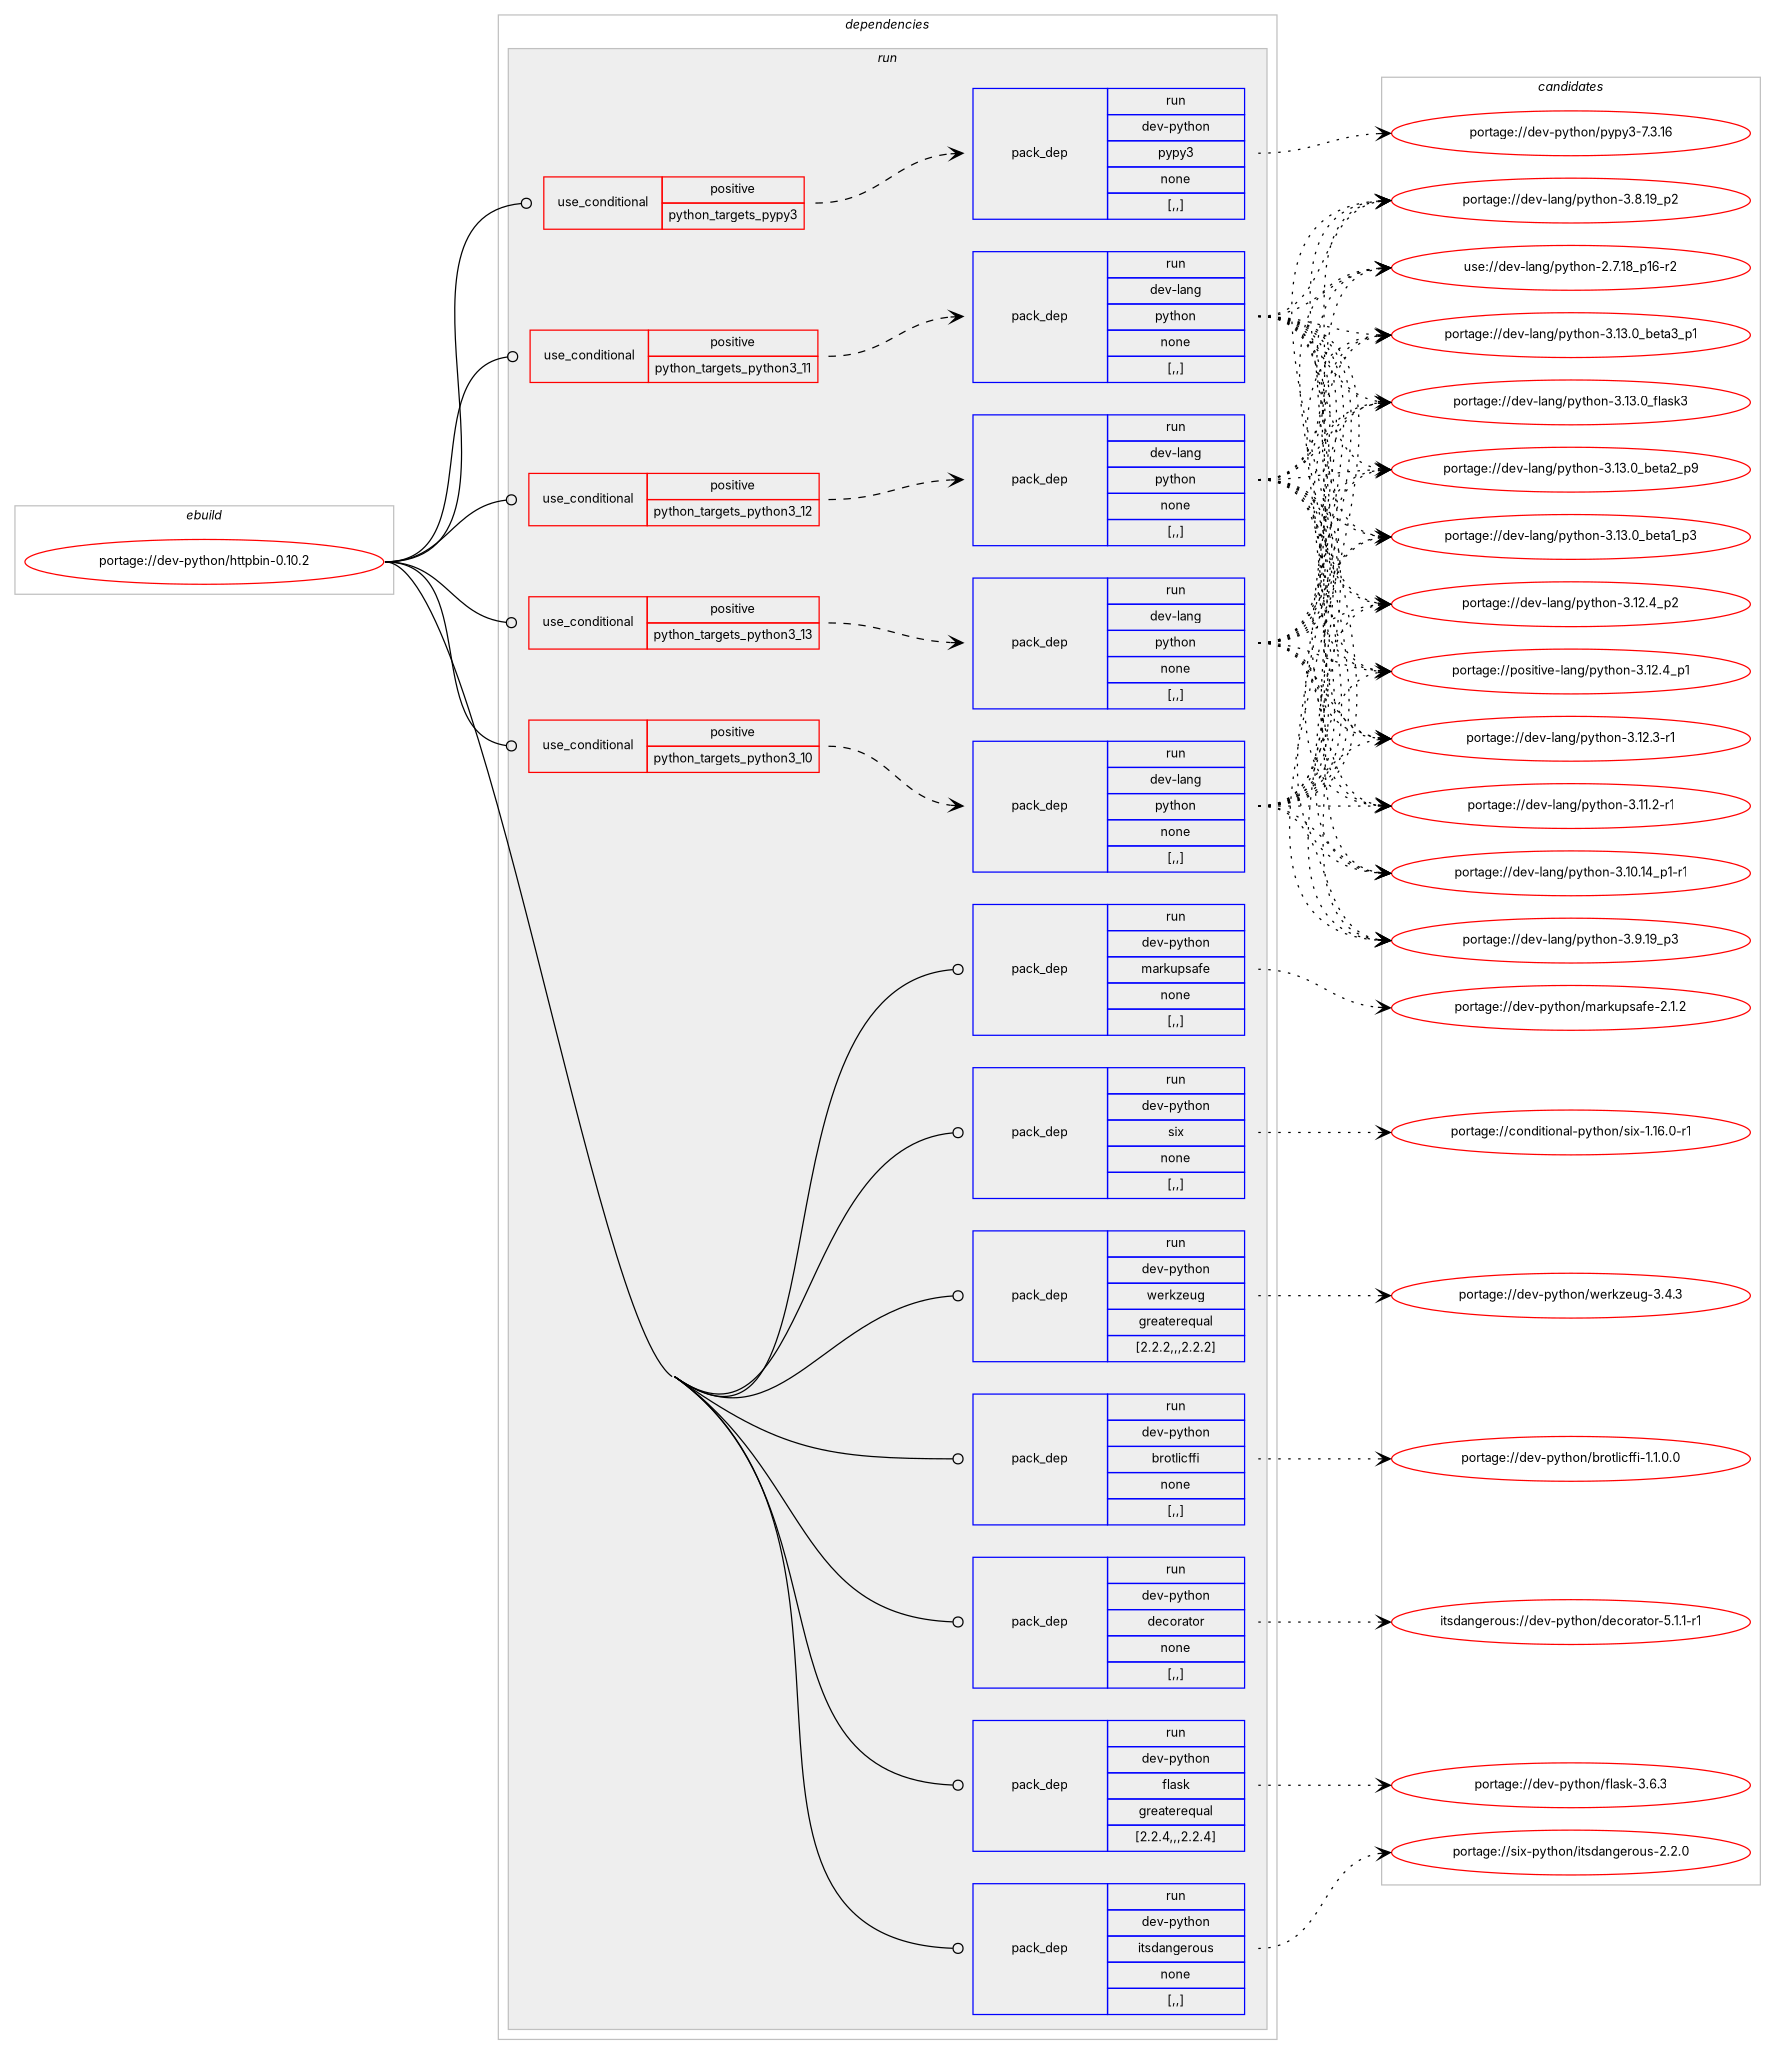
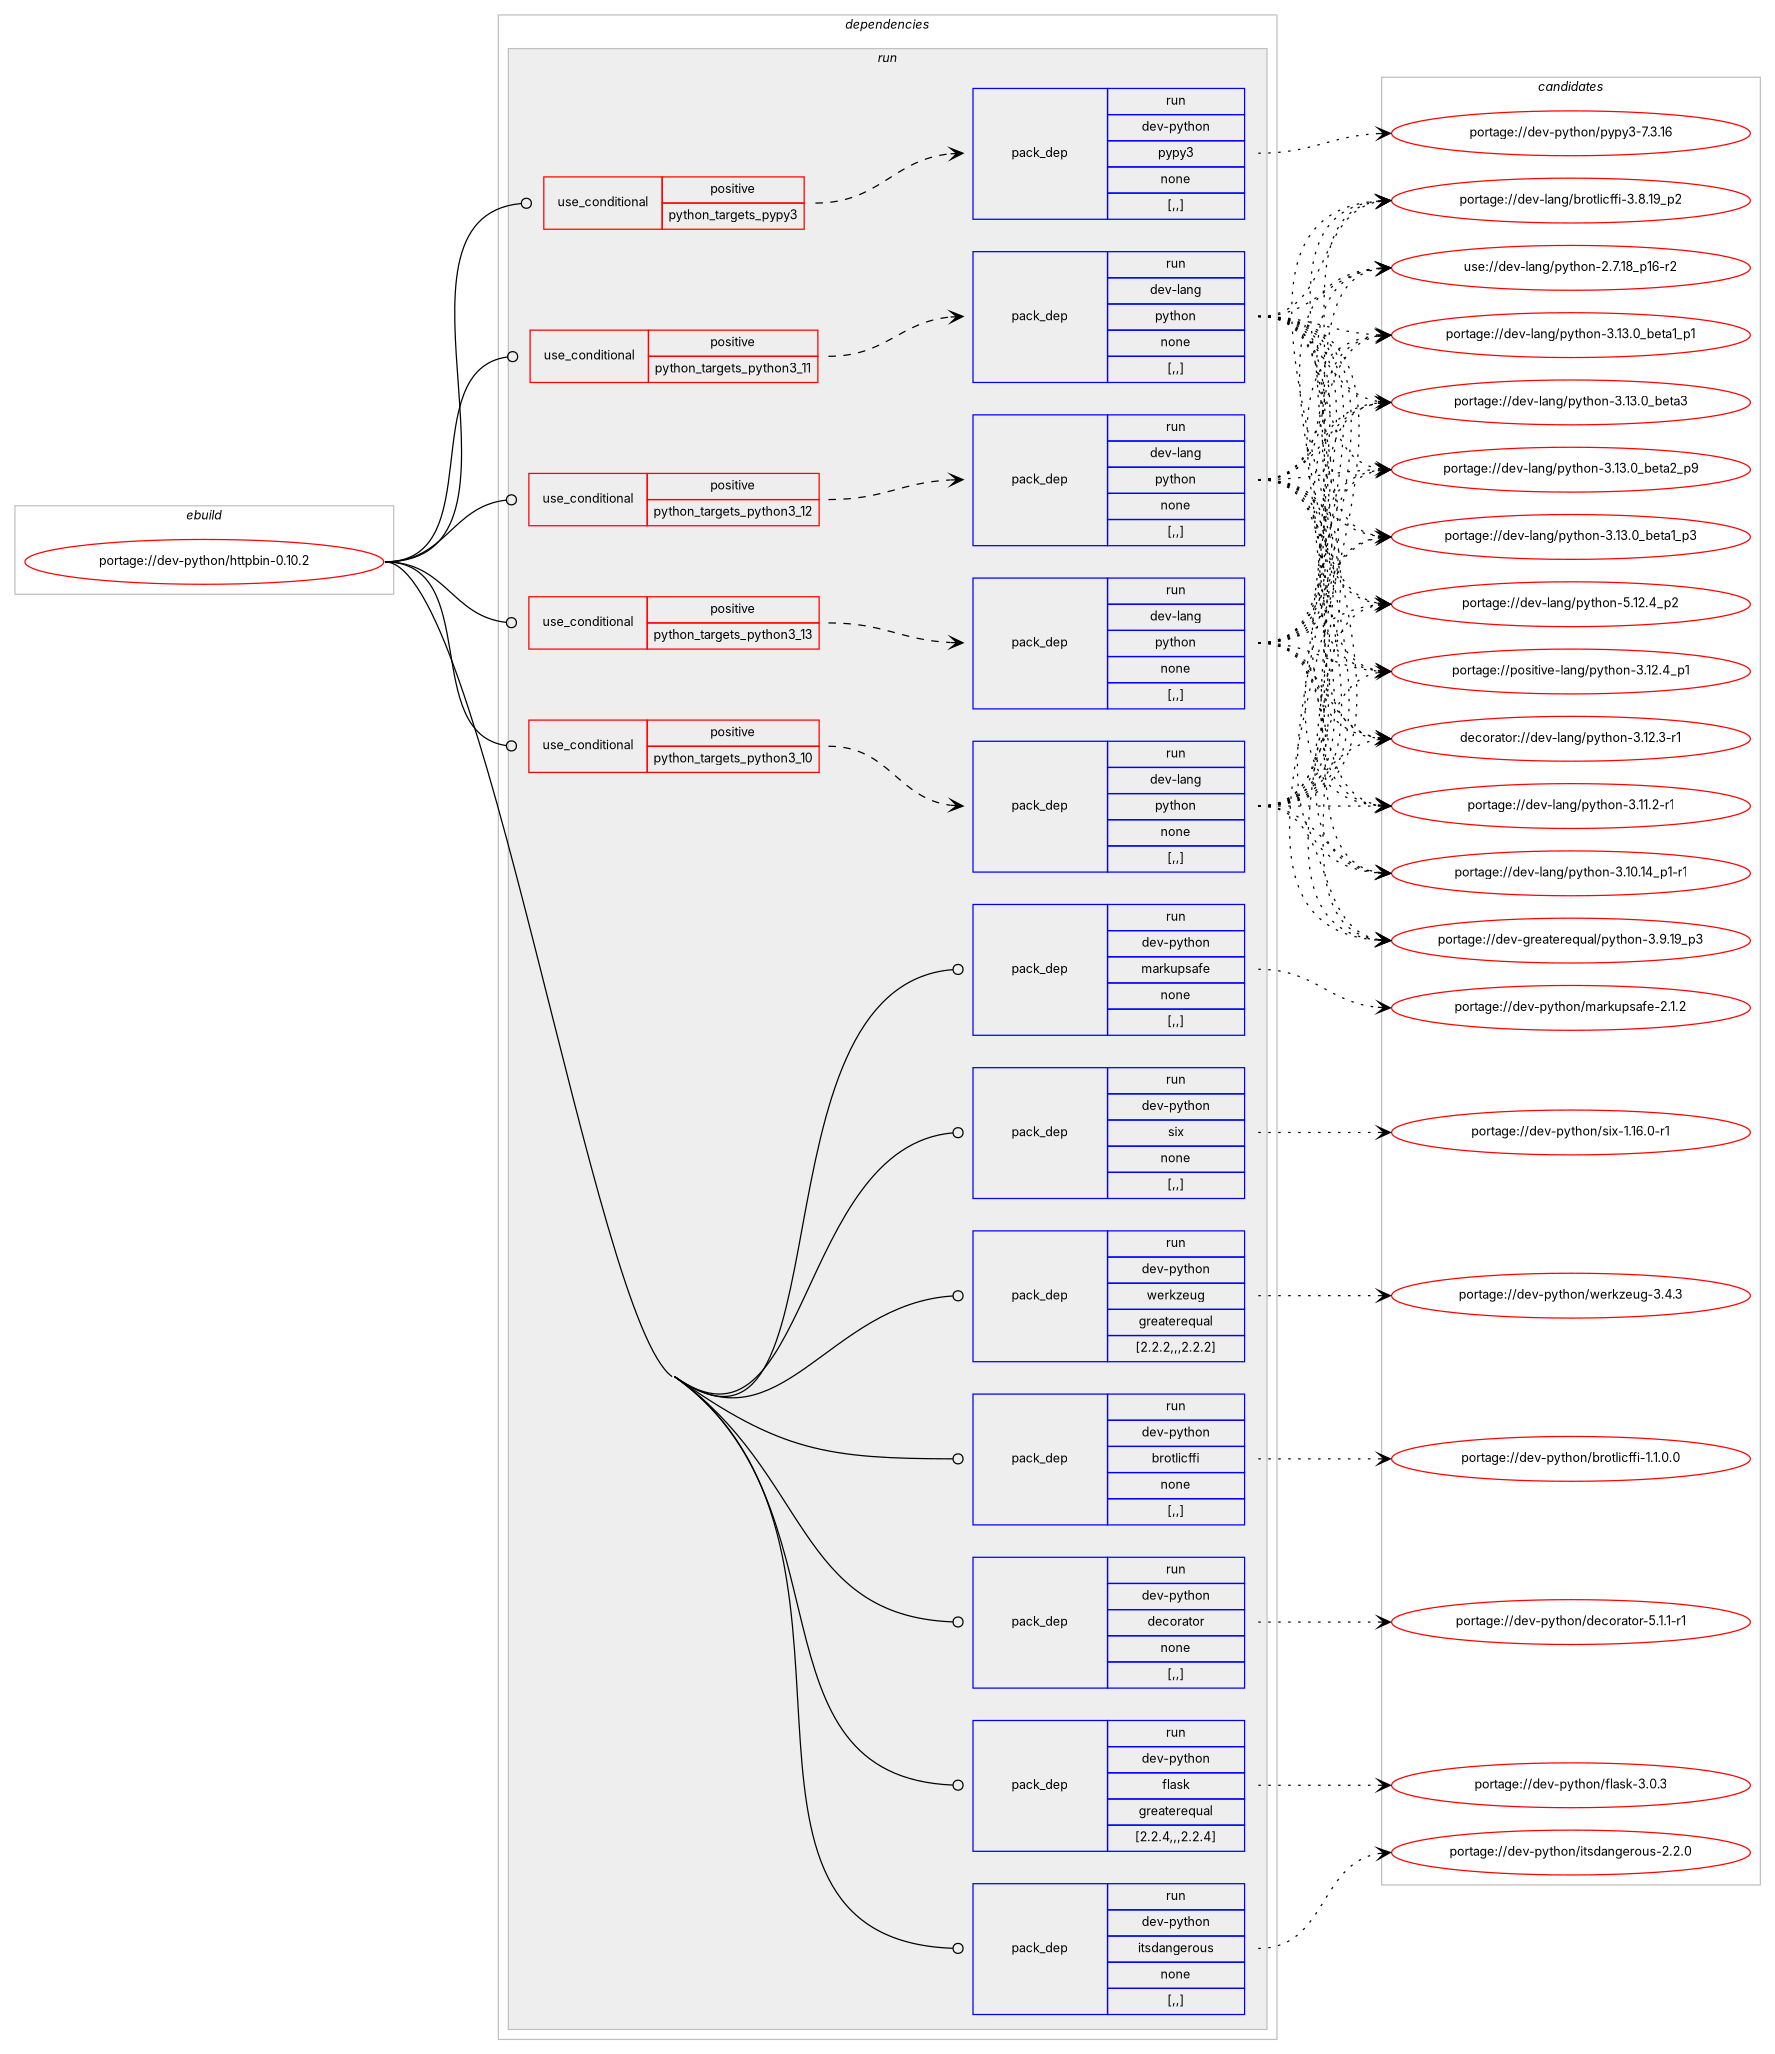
node "portage://dev-lang/python-3.8.19_p2": label "portage://dev-lang/python-3.8.19_p2" -> "portage://dev-lang/brotlicffi-3.8.19_p2"
node "portage://dev-lang/python-3.13.0_beta3_p1": label "portage://dev-lang/python-3.13.0_beta3_p1" -> "portage://dev-lang/python-3.13.0_beta1_p1"
node "portage://dev-lang/python-3.13.0_flask3": label "portage://dev-lang/python-3.13.0_flask3" -> "portage://dev-lang/python-3.13.0_beta3"
node "portage://dev-lang/python-3.12.4_p2": label "portage://dev-lang/python-3.12.4_p2" -> "portage://dev-lang/python-5.12.4_p2"
node "portage://dev-lang/python-3.12.3-r1": label "portage://dev-lang/python-3.12.3-r1" -> "decorator://dev-lang/python-3.12.3-r1"
node "portage://dev-lang/python-3.9.19_p3": label "portage://dev-lang/python-3.9.19_p3" -> "portage://dev-greaterequal/python-3.9.19_p3"
node "portage://conditional-python/six-1.16.0-r1": label "portage://conditional-python/six-1.16.0-r1" -> "portage://dev-python/six-1.16.0-r1"
node "itsdangerous://dev-python/decorator-5.1.1-r1": label "itsdangerous://dev-python/decorator-5.1.1-r1" -> "portage://dev-python/decorator-5.1.1-r1"
node "portage://dev-python/flask-3.6.3": label "portage://dev-python/flask-3.6.3" -> "portage://dev-python/flask-3.0.3"
node "portage://six-python/itsdangerous-2.2.0": label "portage://six-python/itsdangerous-2.2.0" -> "portage://dev-python/itsdangerous-2.2.0"
